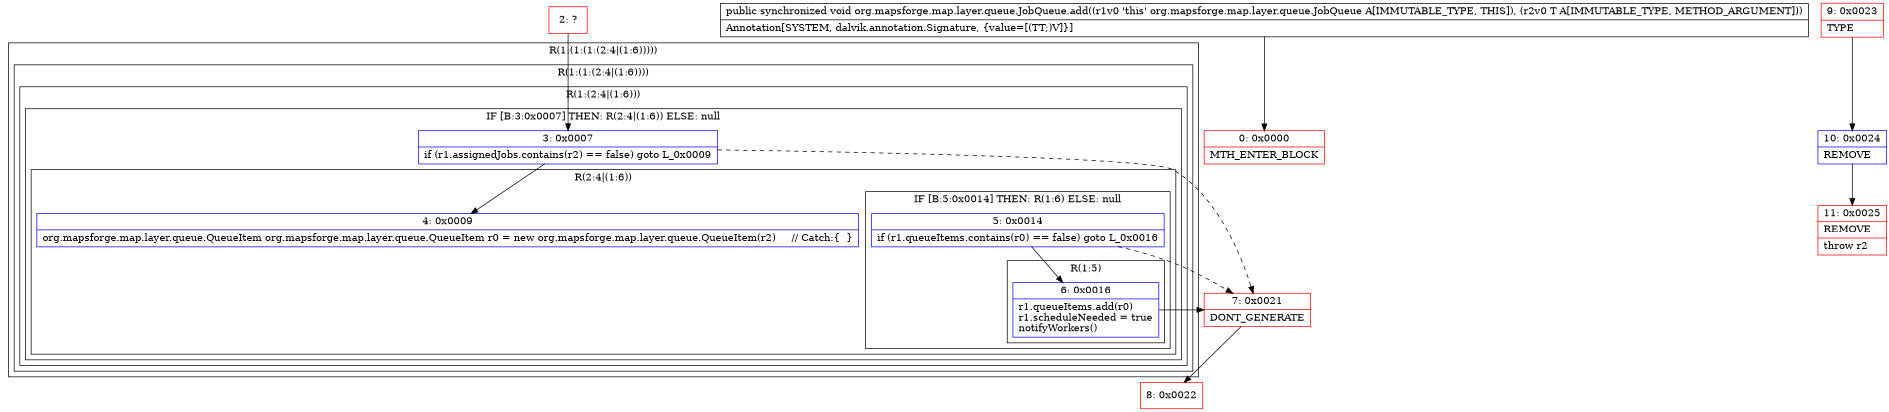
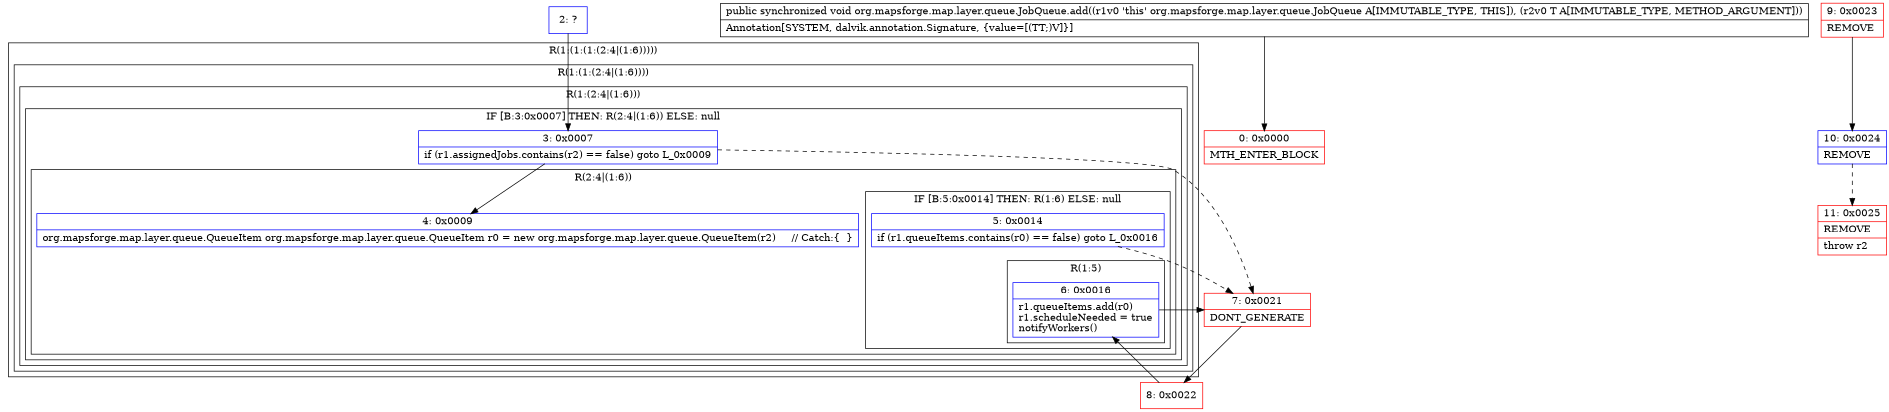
node "2: ?": color red -> blue
node "9: 0x0023": text "TYPE" -> "REMOVE"
edge "10: 0x0024" -> "11: 0x0025": style solid -> dashed
edge "5: 0x0014" -> "6: 0x0016": now "8: 0x0022" -> "6: 0x0016"
